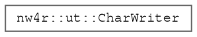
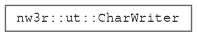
node "nw4r::ut::CharWriter": label "nw4r::ut::CharWriter" -> "nw3r::ut::CharWriter"
